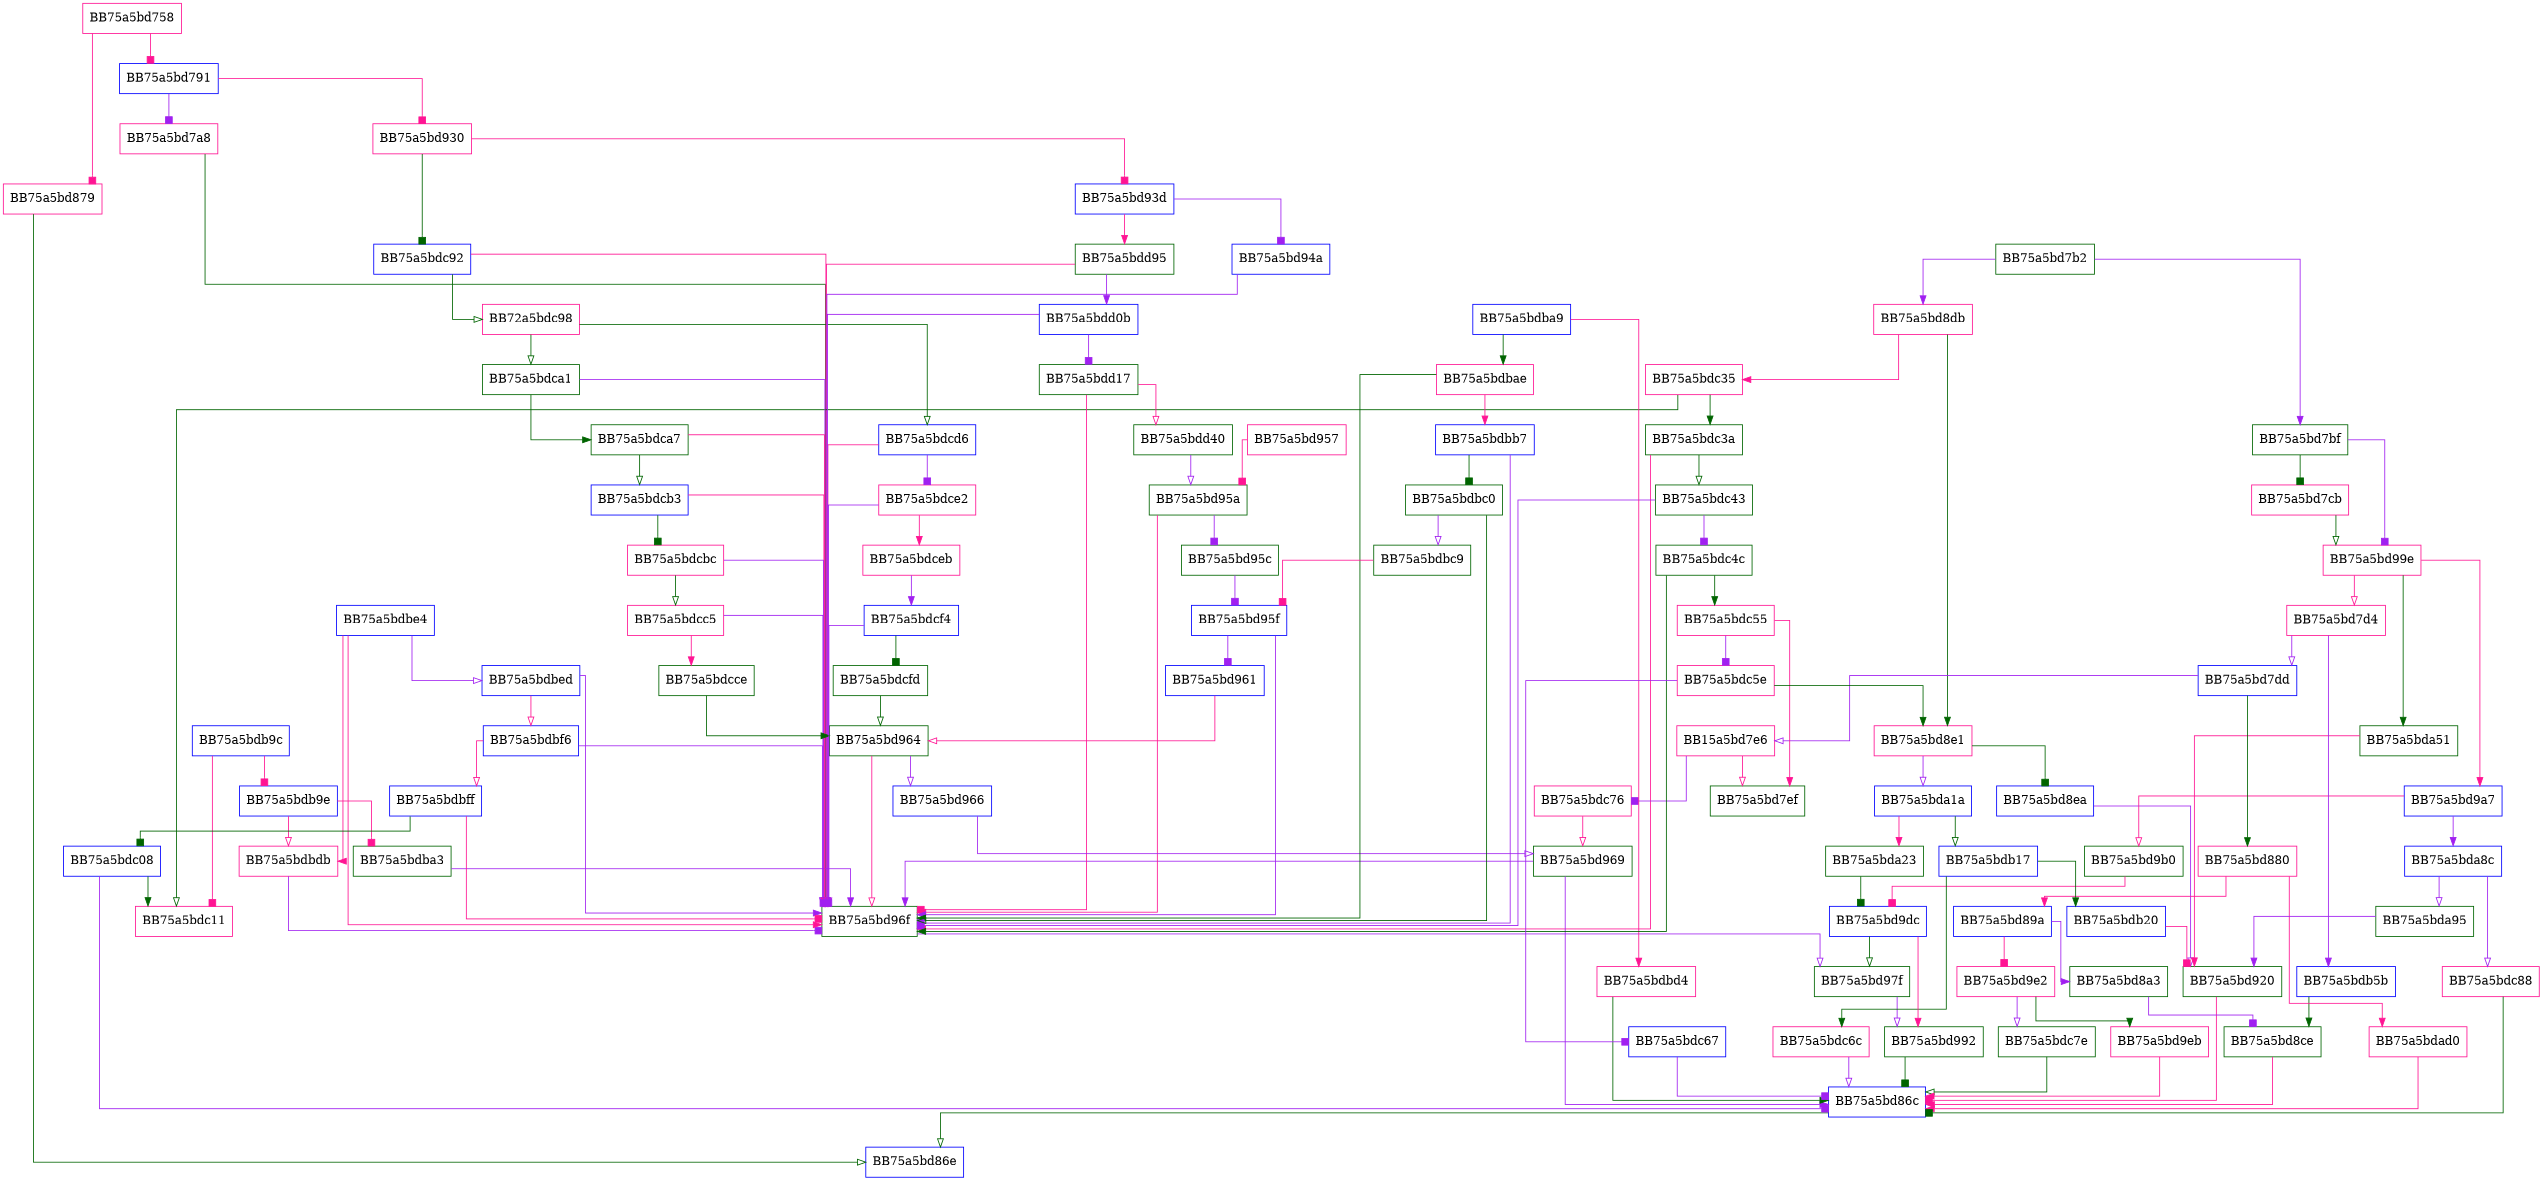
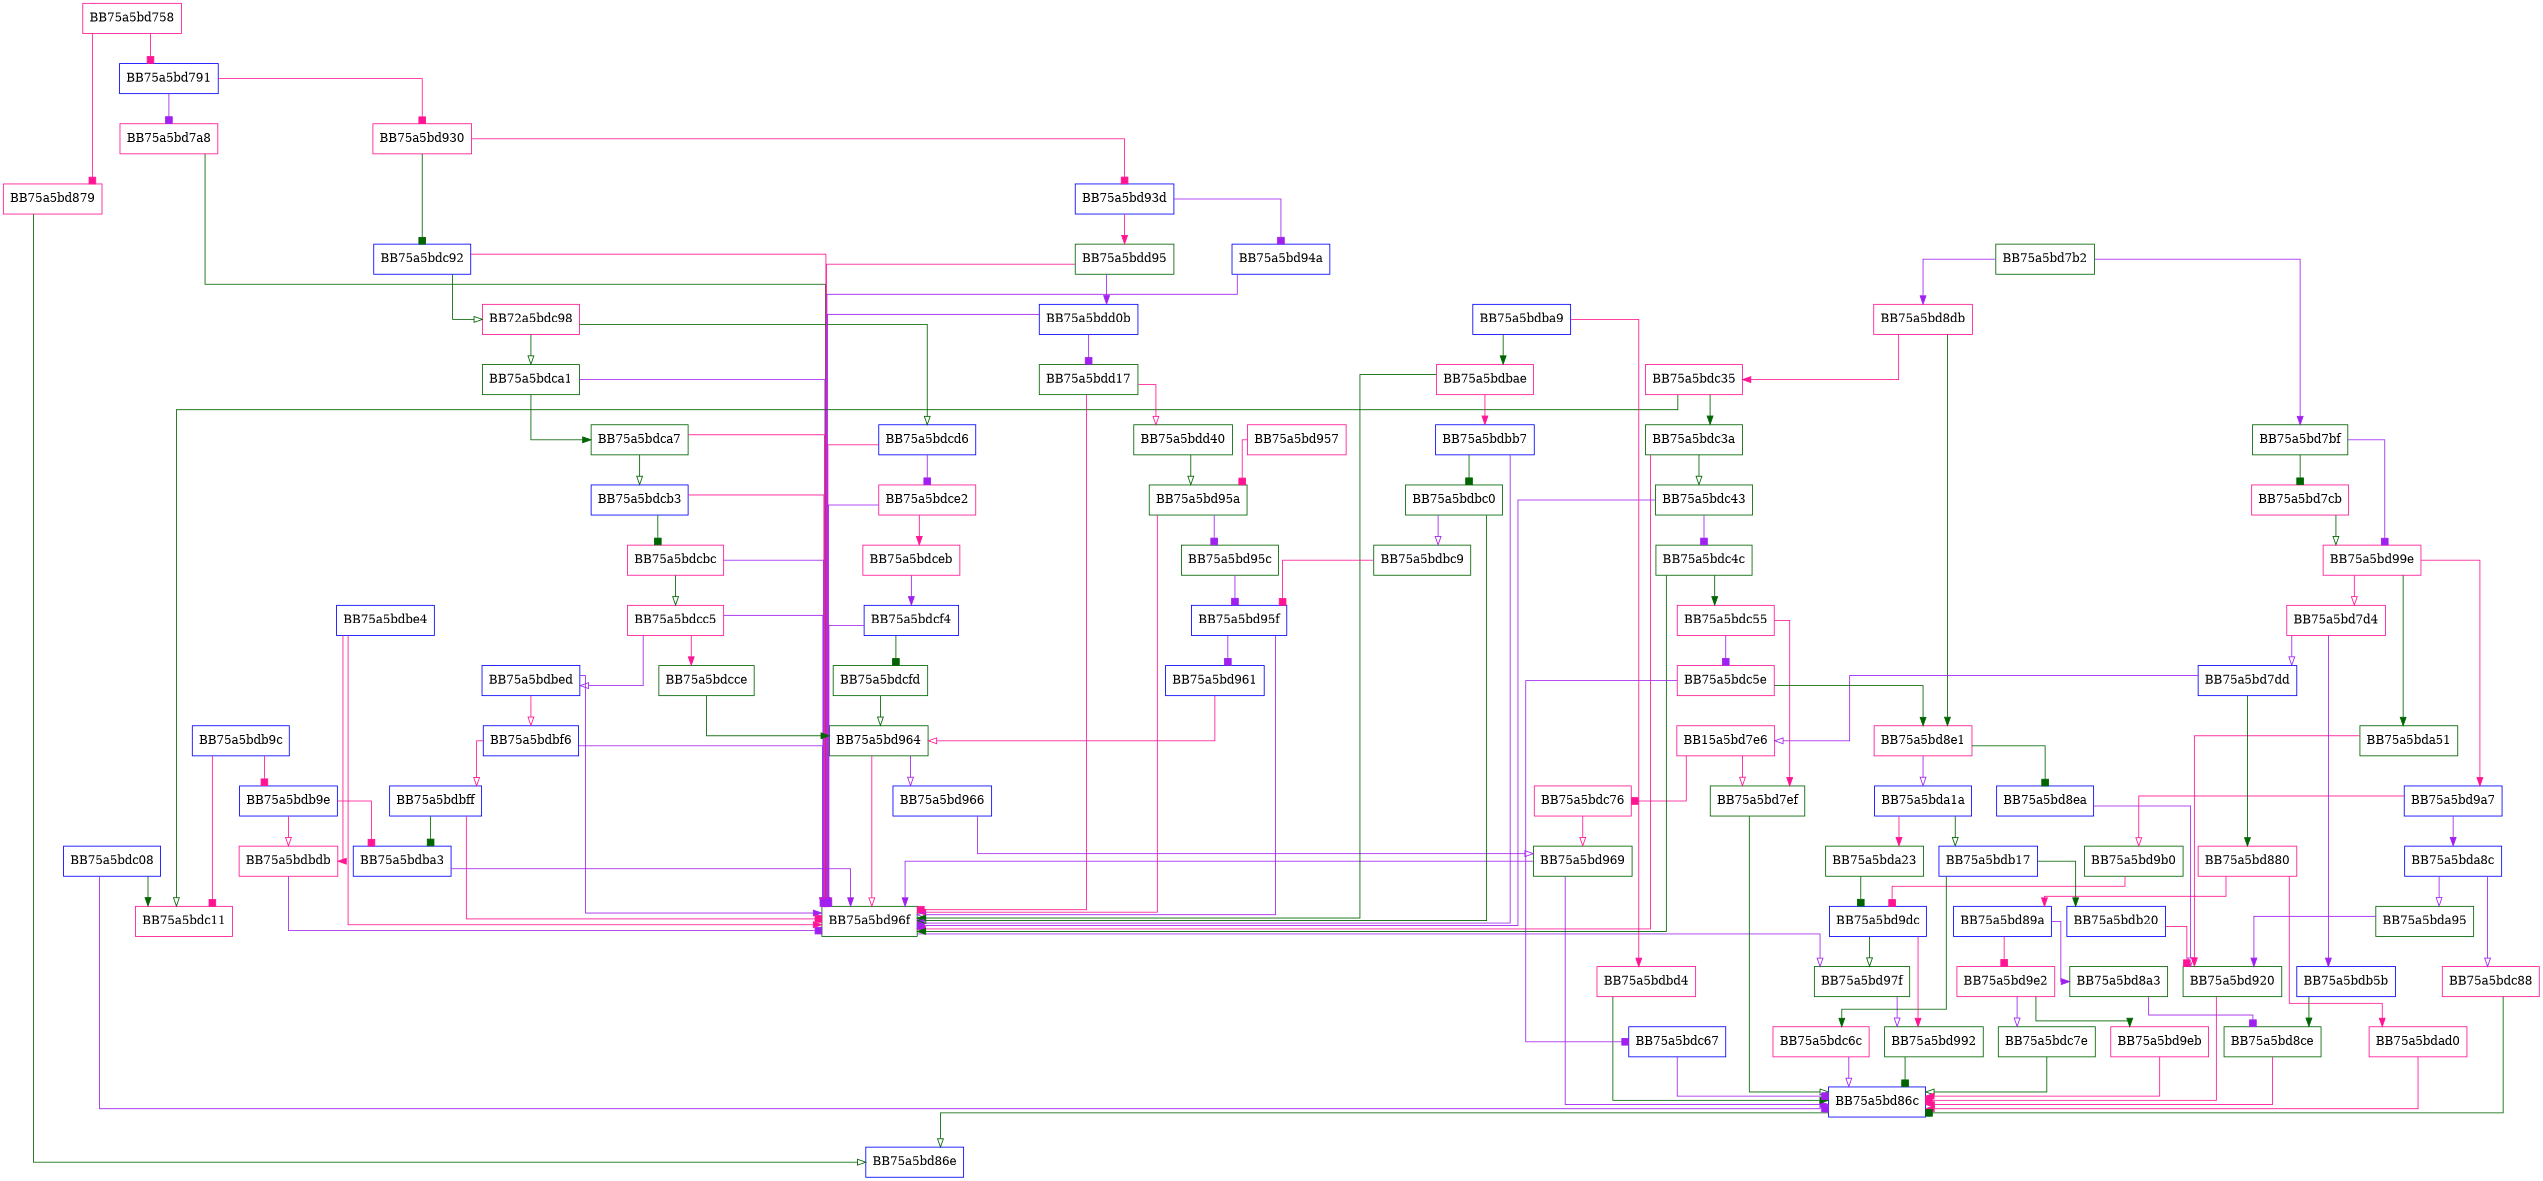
edge "BB75a5bdd40" -> "BB75a5bd95a": color purple -> darkgreen
edge "BB75a5bdbe4" -> "BB75a5bdbed": now "BB75a5bdcc5" -> "BB75a5bdbed"
edge "BB15a5bd7e6" -> "BB75a5bdc76": color purple -> deeppink
edge "BB75a5bdbff" -> "BB75a5bdc08": now "BB75a5bdbff" -> "BB75a5bdba3"
node "BB75a5bdba3": color darkgreen -> blue
edge "BB75a5bd95f" -> "BB75a5bd96f": arrowhead normal -> onormal
edge "BB75a5bd7ef" -> "BB75a5bd86c": added
